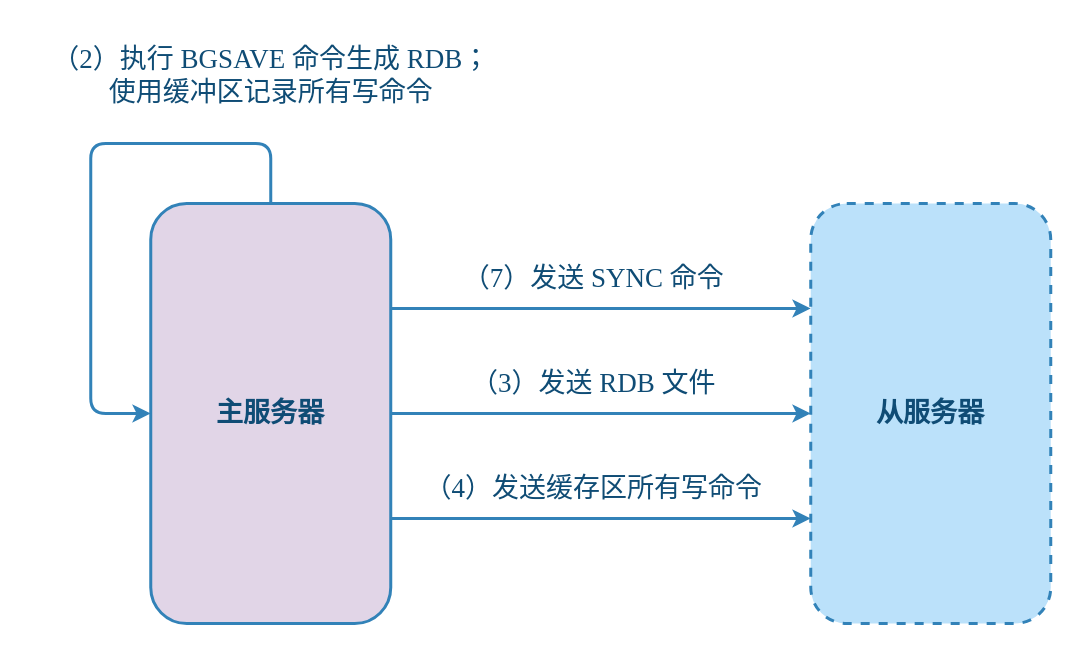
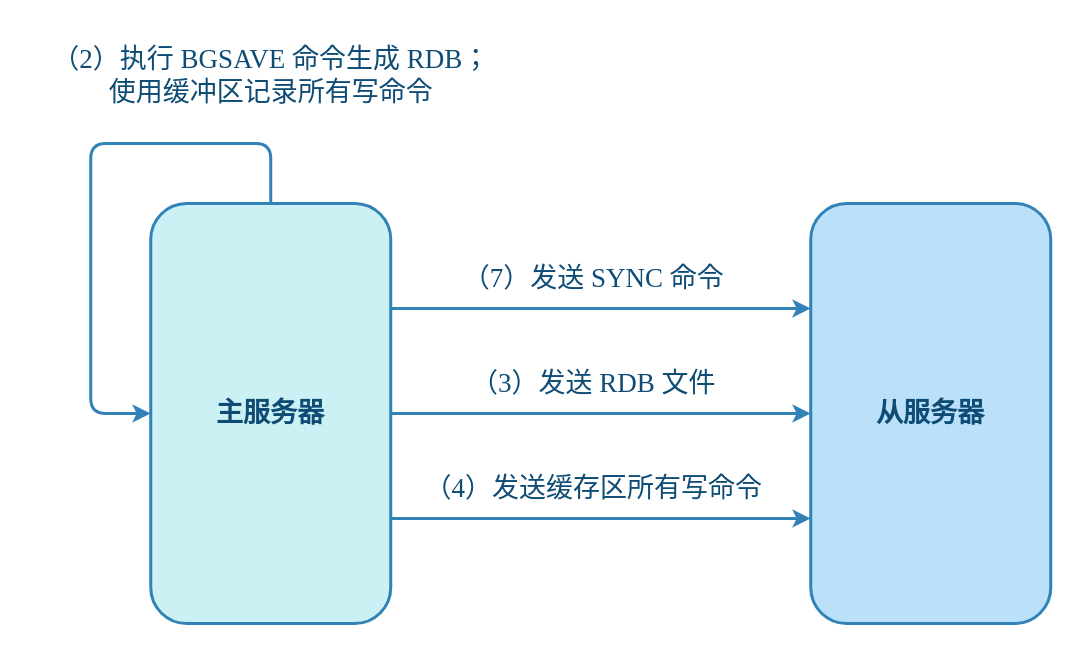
node "主服务器": fillcolor #e1d5e7 -> #cbf1f5
node "从服务器": style dashed -> solid
